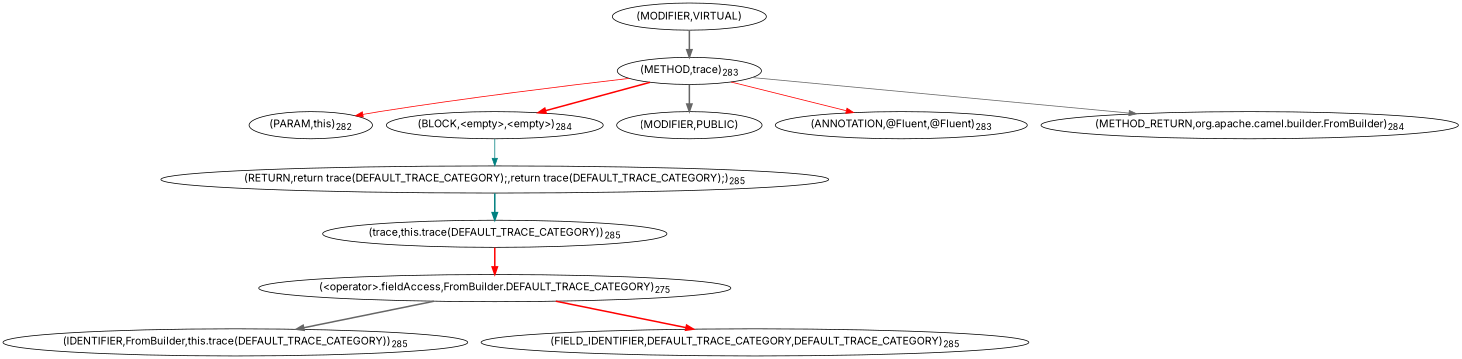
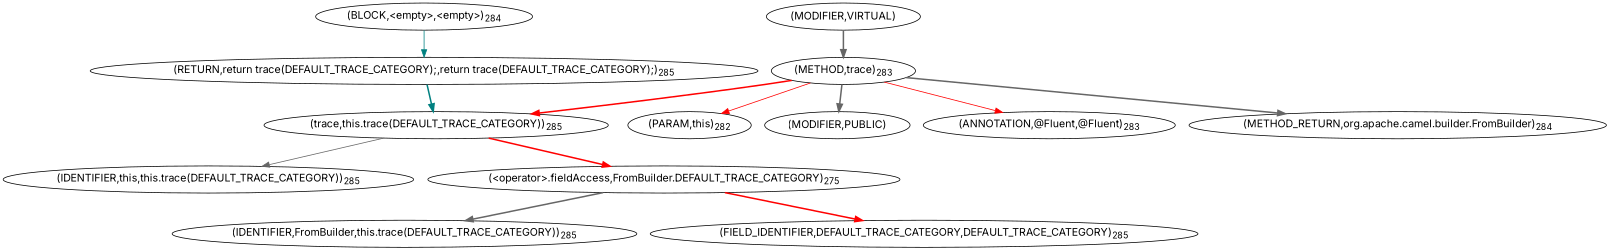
edge "(METHOD,trace)" -> "(METHOD_RETURN,org.apache.camel.builder.FromBuilder)": style solid -> bold
edge "(METHOD,trace)" -> "(BLOCK,<empty>,<empty>)": now "(METHOD,trace)" -> "(trace,this.trace(DEFAULT_TRACE_CATEGORY))"
node "(IDENTIFIER,this,this.trace(DEFAULT_TRACE_CATEGORY))": added
